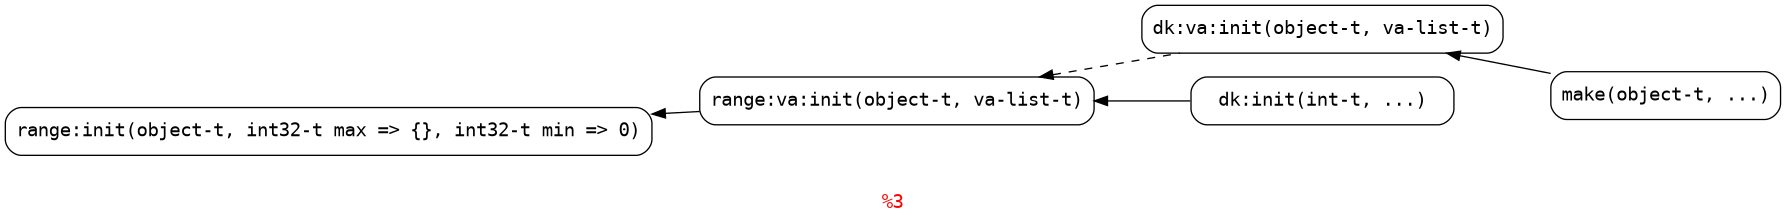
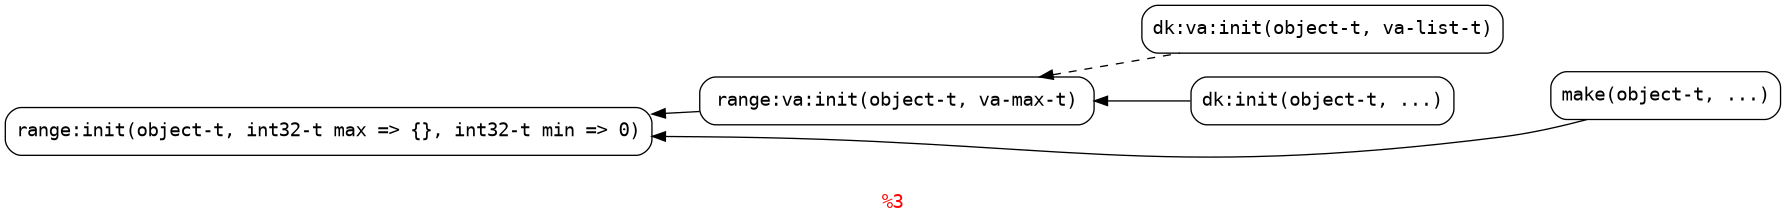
edge "make(object-t, ...)" -> "dk:va:init(object-t, va-list-t)": now "make(object-t, ...)" -> "range:init(object-t, int32-t max => {}, int32-t min => 0)"
node "range:va:init(object-t, va-list-t)": label "range:va:init(object-t, va-list-t)" -> "range:va:init(object-t, va-max-t)"
node "dk:init(int-t, ...)": label "dk:init(int-t, ...)" -> "dk:init(object-t, ...)"
